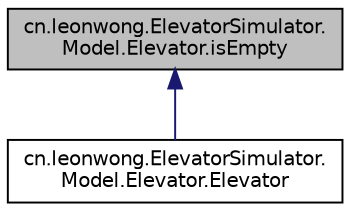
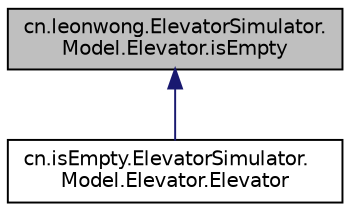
node "cn.leonwong.ElevatorSimulator. Model.Elevator.Elevator": label "cn.leonwong.ElevatorSimulator. Model.Elevator.Elevator" -> "cn.isEmpty.ElevatorSimulator. Model.Elevator.Elevator"
